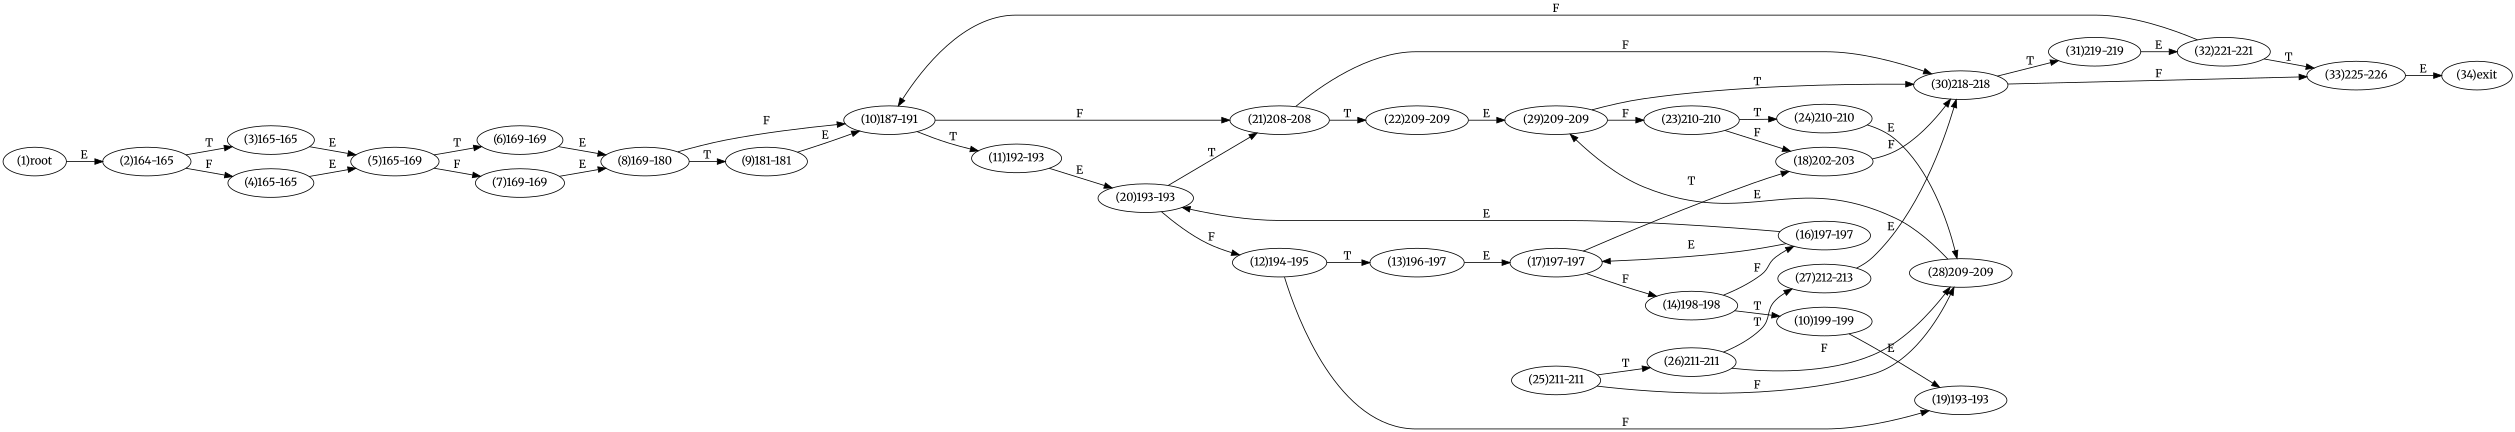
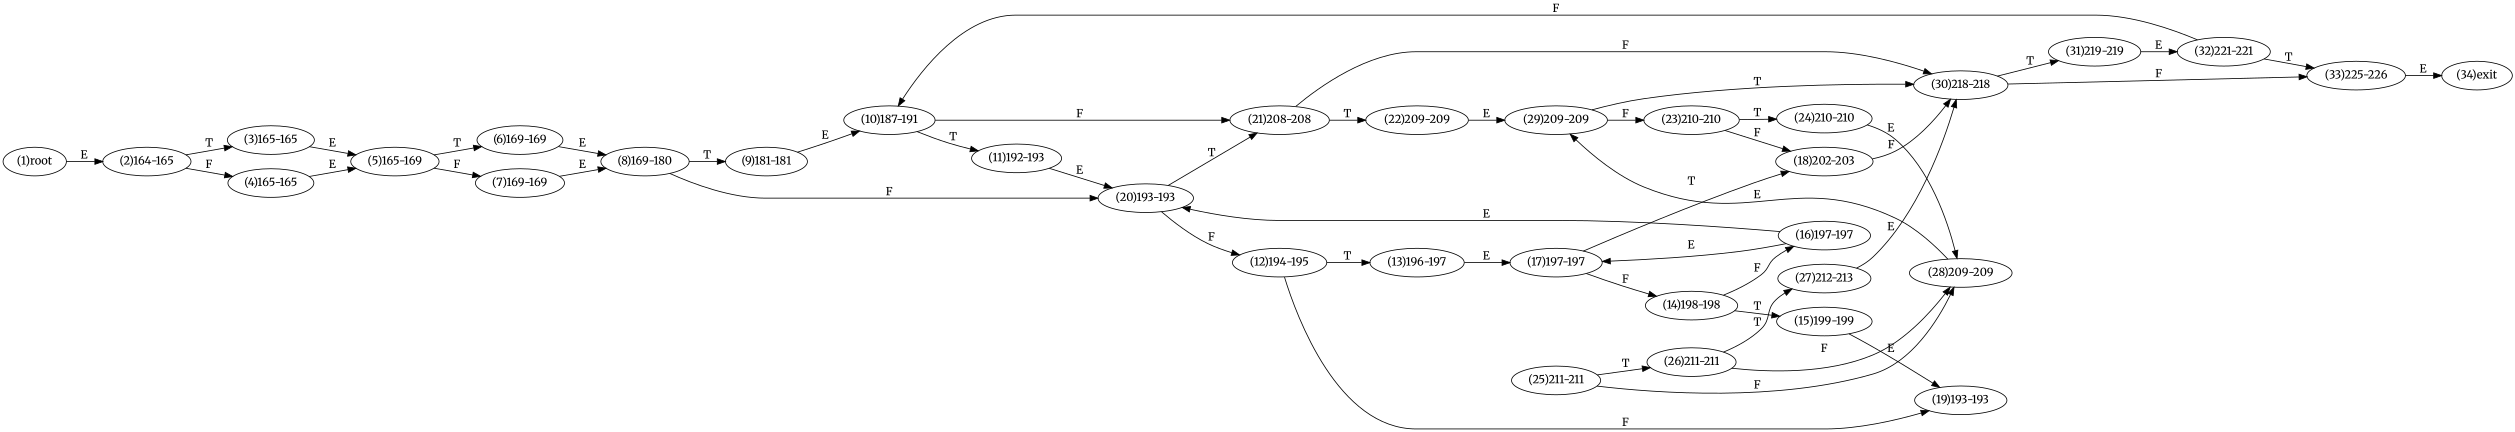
edge "(8)169-180" -> "(10)187-191": now "(8)169-180" -> "(20)193-193"
node "(10)199-199": label "(10)199-199" -> "(15)199-199"
